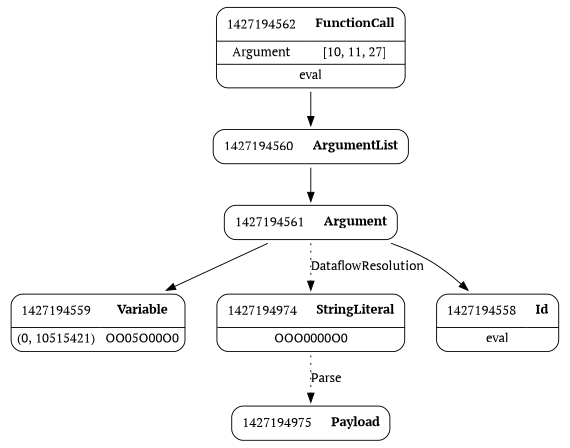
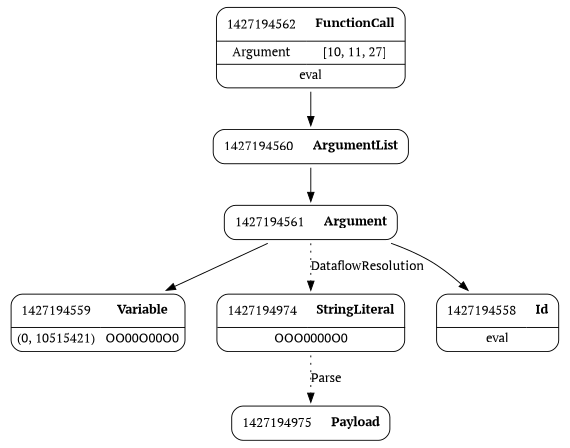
node "1427194559": text "OO05O00O0" -> "OO00O00O0"
